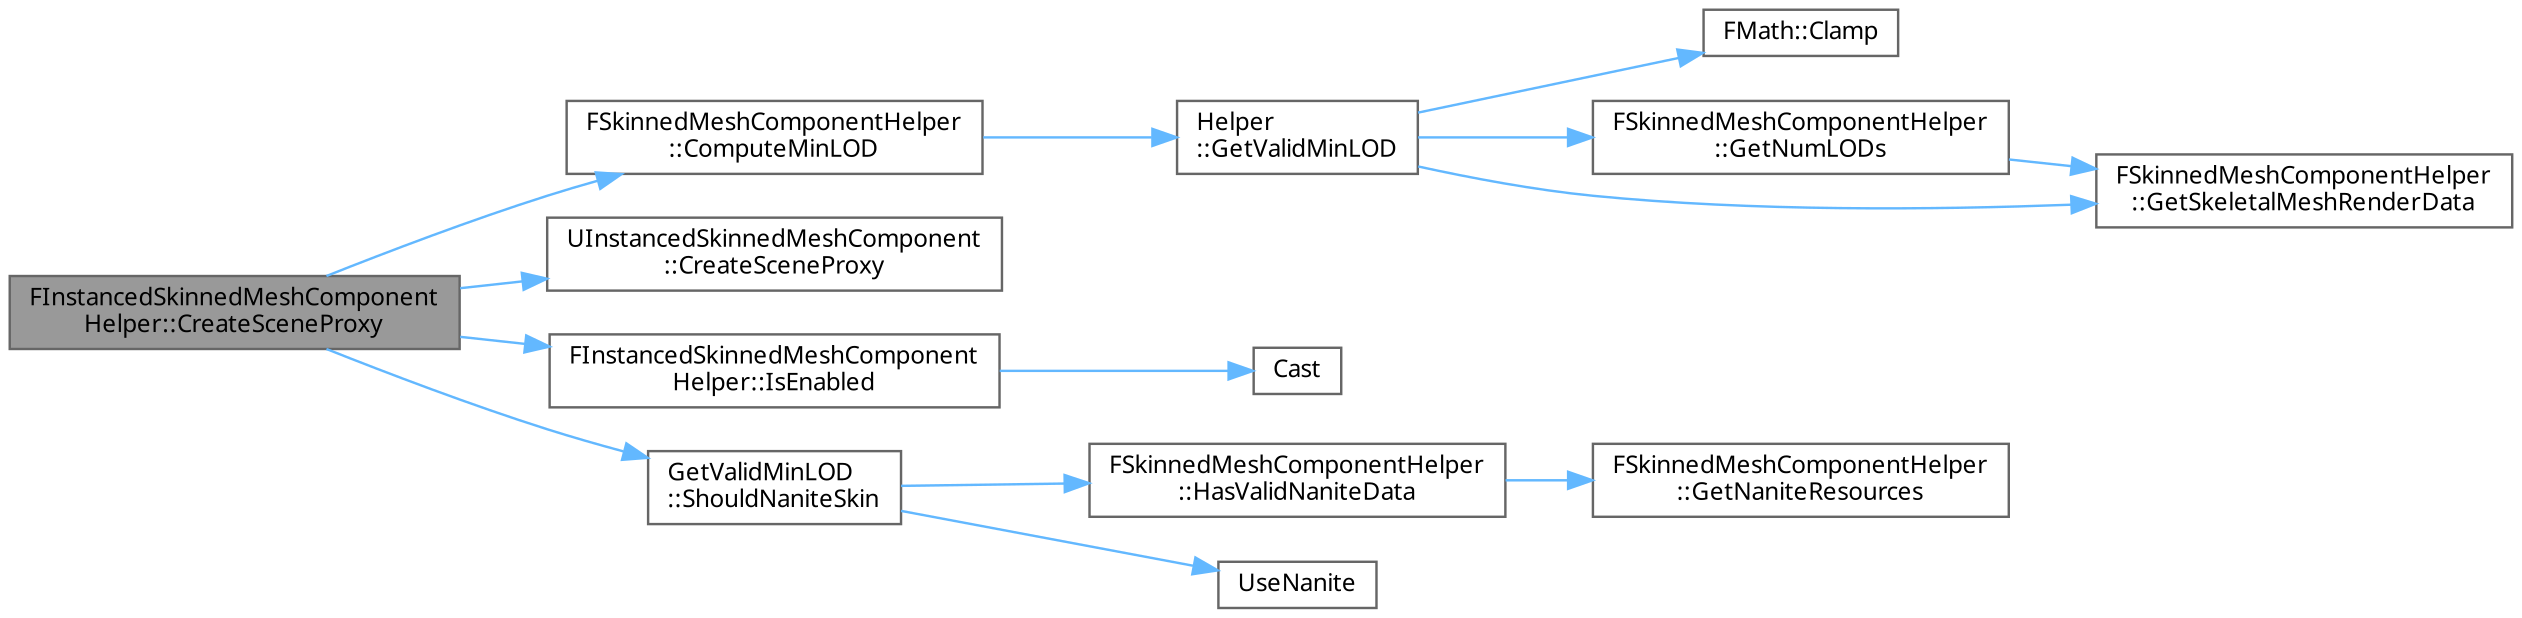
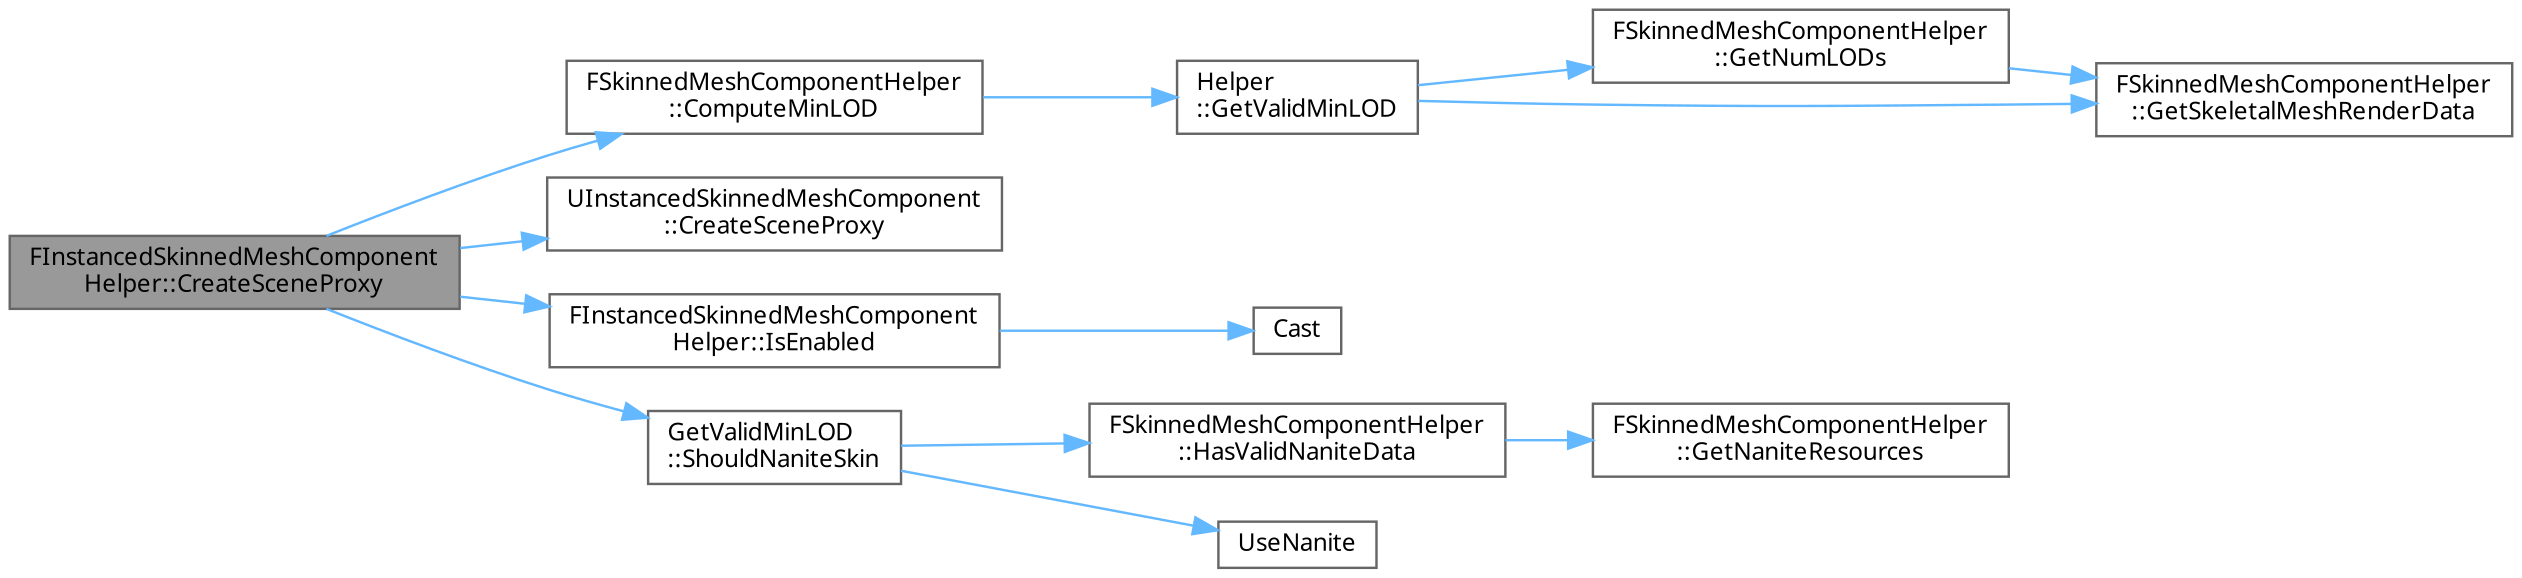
node "FMath::Clamp": removed
